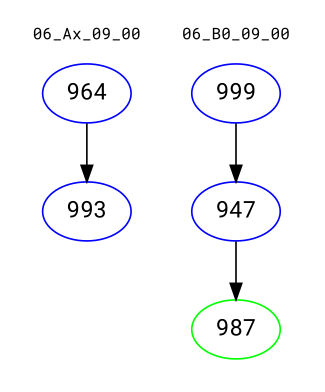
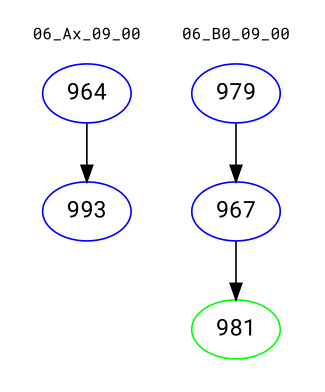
node "999": label "999" -> "979"
node "947": label "947" -> "967"
node "987": label "987" -> "981"
